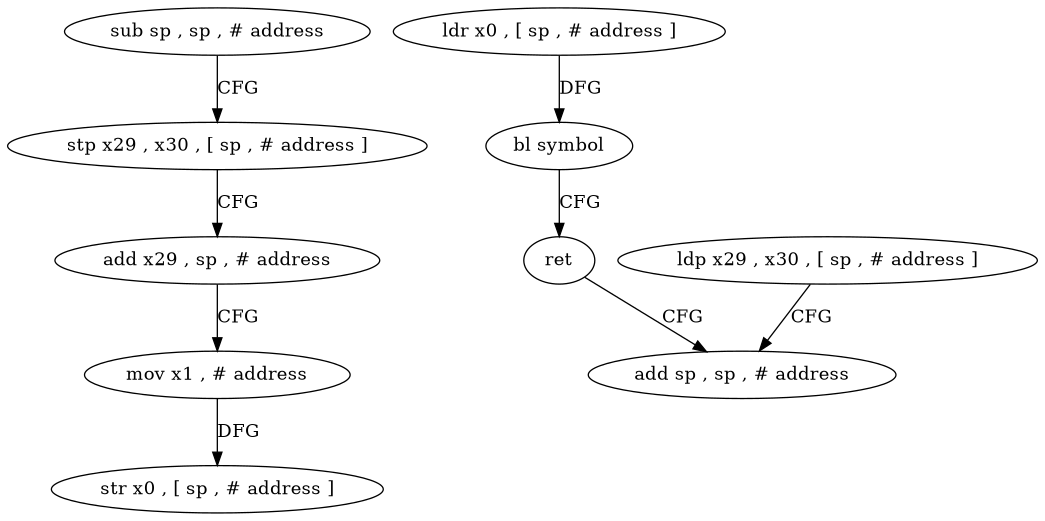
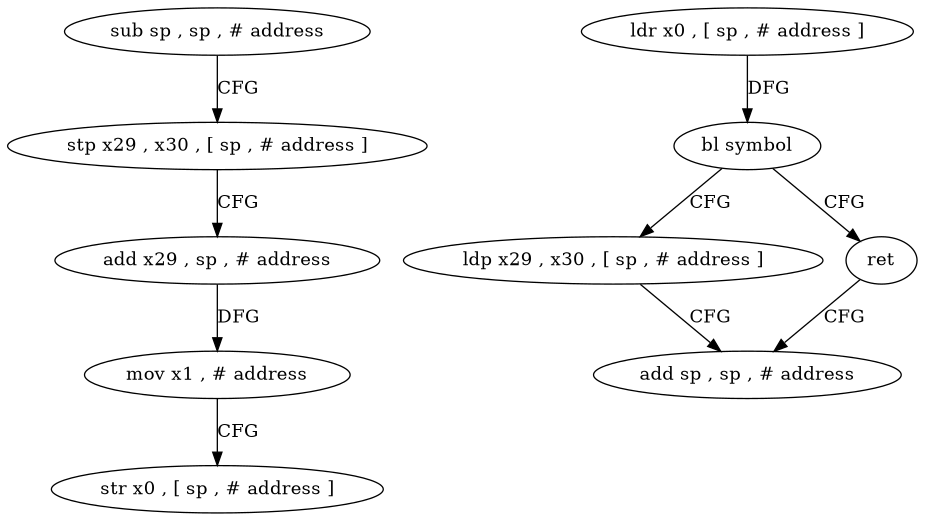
edge "bl symbol" -> "ldp x29 , x30 , [ sp , # address ]": added, label "CFG"
edge "add x29 , sp , # address" -> "mov x1 , # address": label "CFG" -> "DFG"
edge "mov x1 , # address" -> "str x0 , [ sp , # address ]": label "DFG" -> "CFG"
